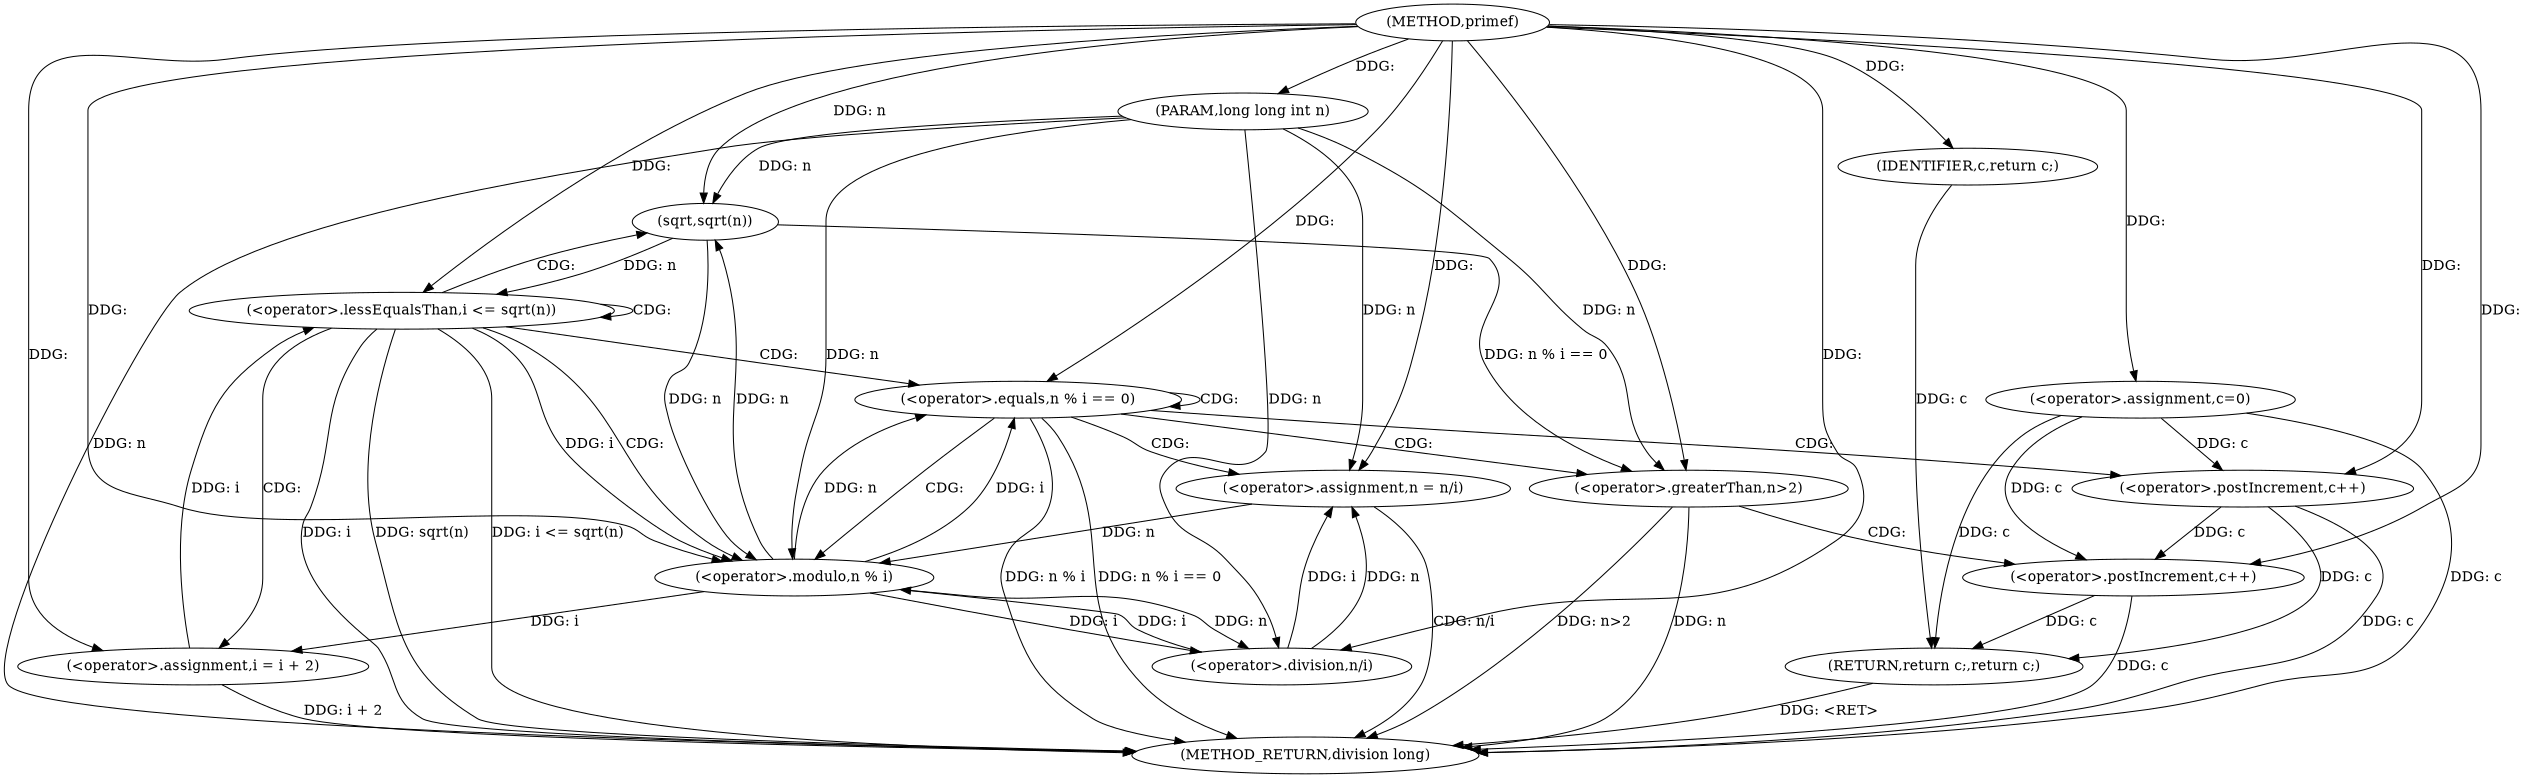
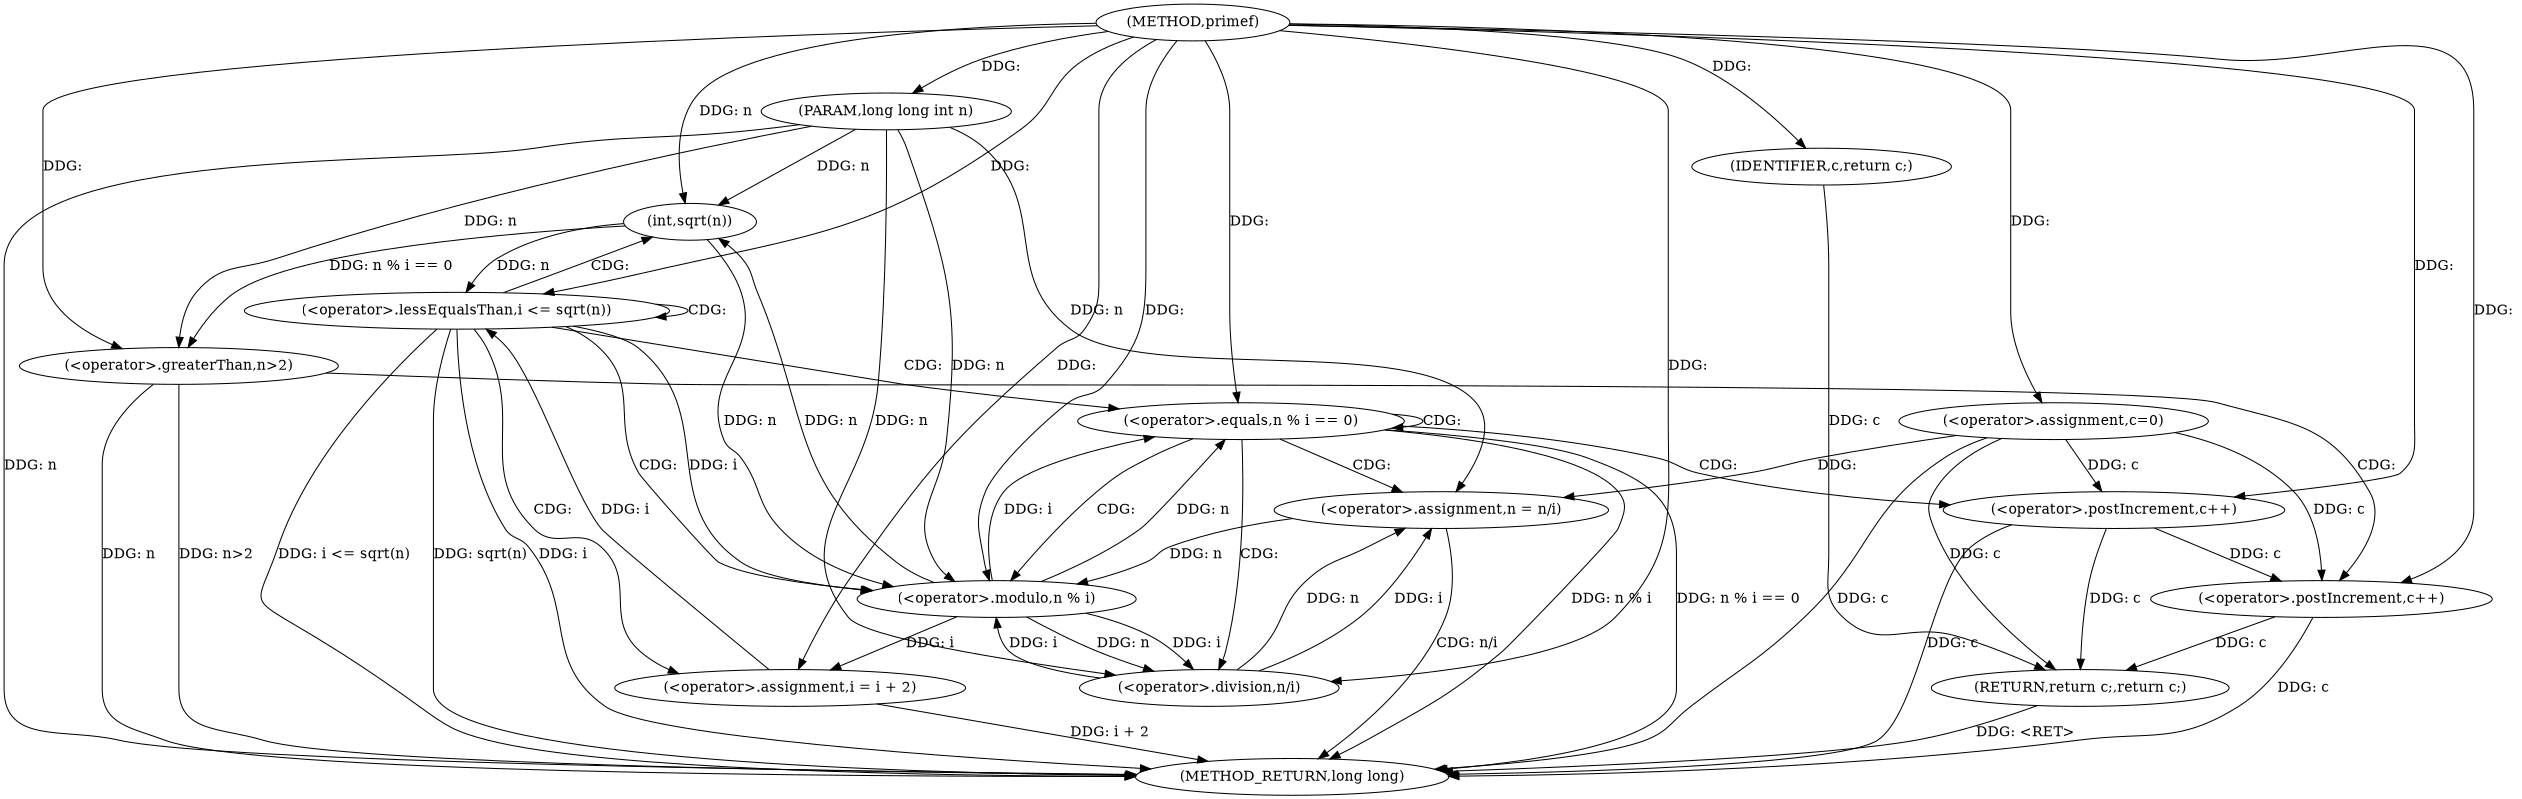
node "(sqrt,sqrt(n))": label "(sqrt,sqrt(n))" -> "(int,sqrt(n))"
edge "(METHOD,primef)" -> "(<operator>.assignment,n = n/i)": now "(<operator>.assignment,c=0)" -> "(<operator>.assignment,n = n/i)"
edge "(<operator>.equals,n % i == 0)" -> "(<operator>.greaterThan,n>2)": now "(<operator>.equals,n % i == 0)" -> "(<operator>.division,n/i)"
node "(METHOD_RETURN,division long)": label "(METHOD_RETURN,division long)" -> "(METHOD_RETURN,long long)"
